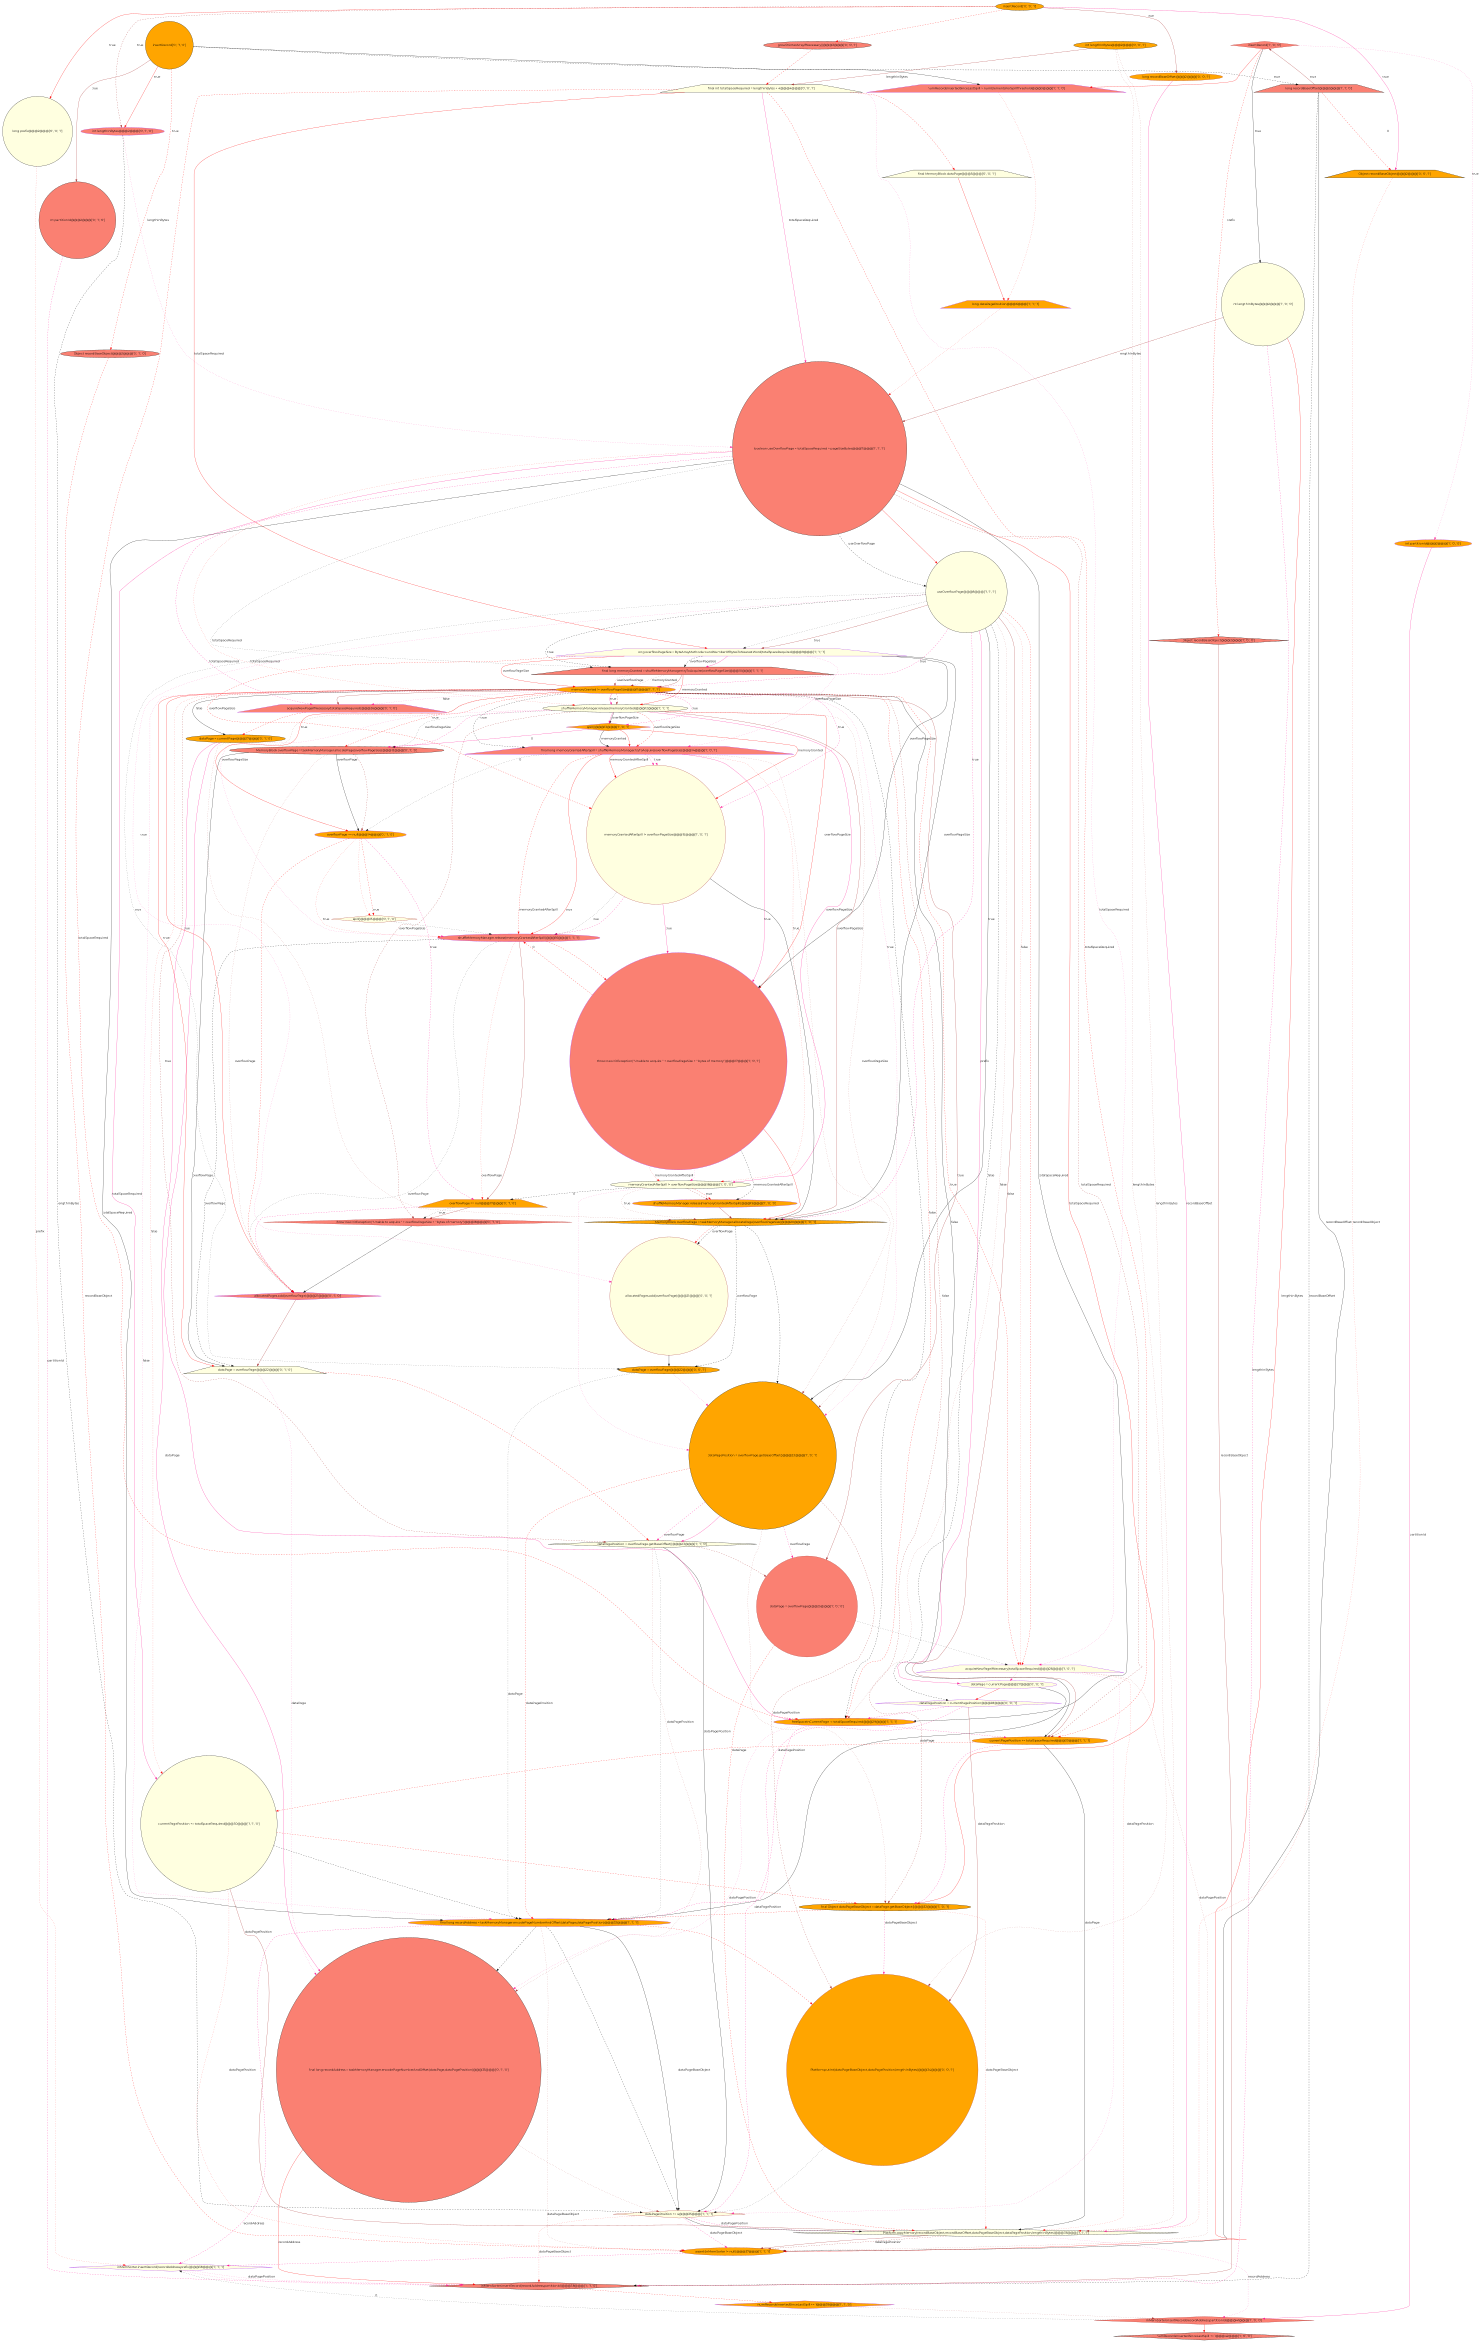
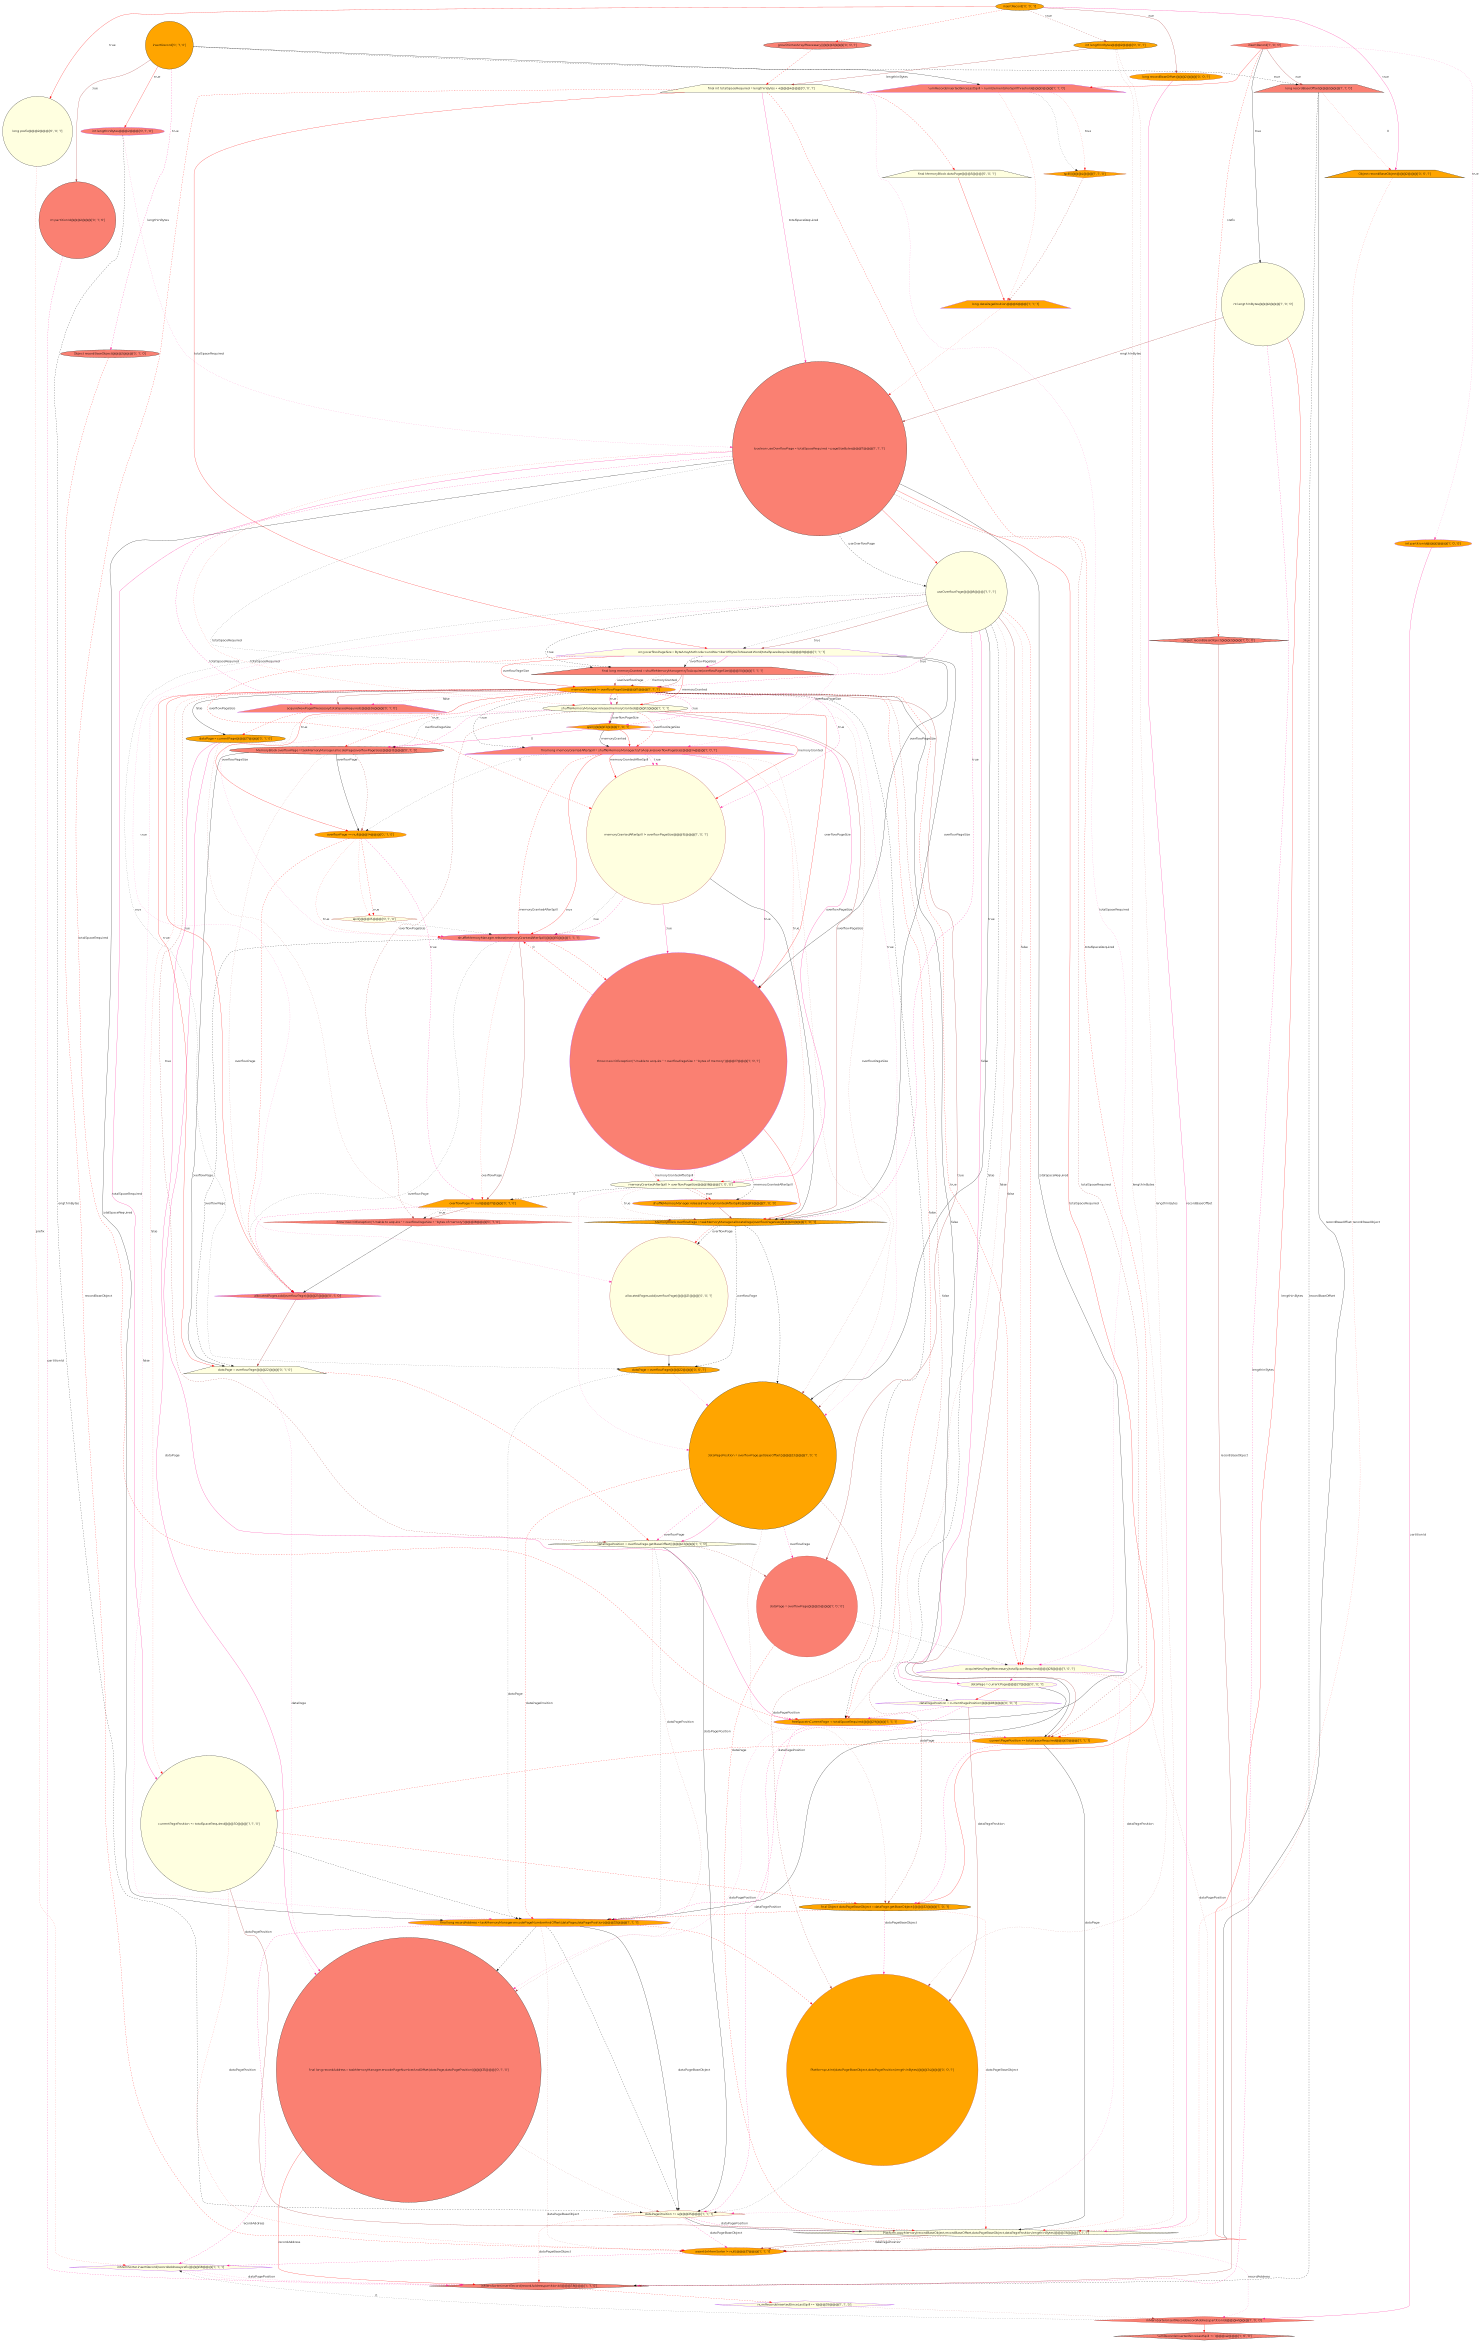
edge "insertRecord['0', '0', '1']" -> "int lengthInBytes@@@2@@@['0', '1', '0']": now "insertRecord['0', '0', '1']" -> "int lengthInBytes@@@2@@@['0', '0', '1']"
edge "long recordBaseOffset@@@2@@@['1', '1', '0']" -> "insertRecord['1', '0', '0']": reversed
edge "long recordBaseOffset@@@2@@@['1', '1', '0']" -> "Object recordBaseObject@@@2@@@['0', '0', '1']": style dashed -> dotted
node "spill()@@@4@@@['1', '1', '0']": added
edge "insertRecord['0', '1', '0']" -> "Object recordBaseObject@@@2@@@['0', '1', '0']": color red -> deeppink
node "overflowPage == null@@@14@@@['0', '1', '0']": color purple -> brown
edge "useOverflowPage@@@8@@@['1', '1', '1']" -> "dataPage = currentPage@@@27@@@['0', '0', '1']": label "prefix" -> "false"
node "numRecordsInsertedSinceLastSpill += 1@@@39@@@['1', '1', '0']": fillcolor orange -> lightyellow
